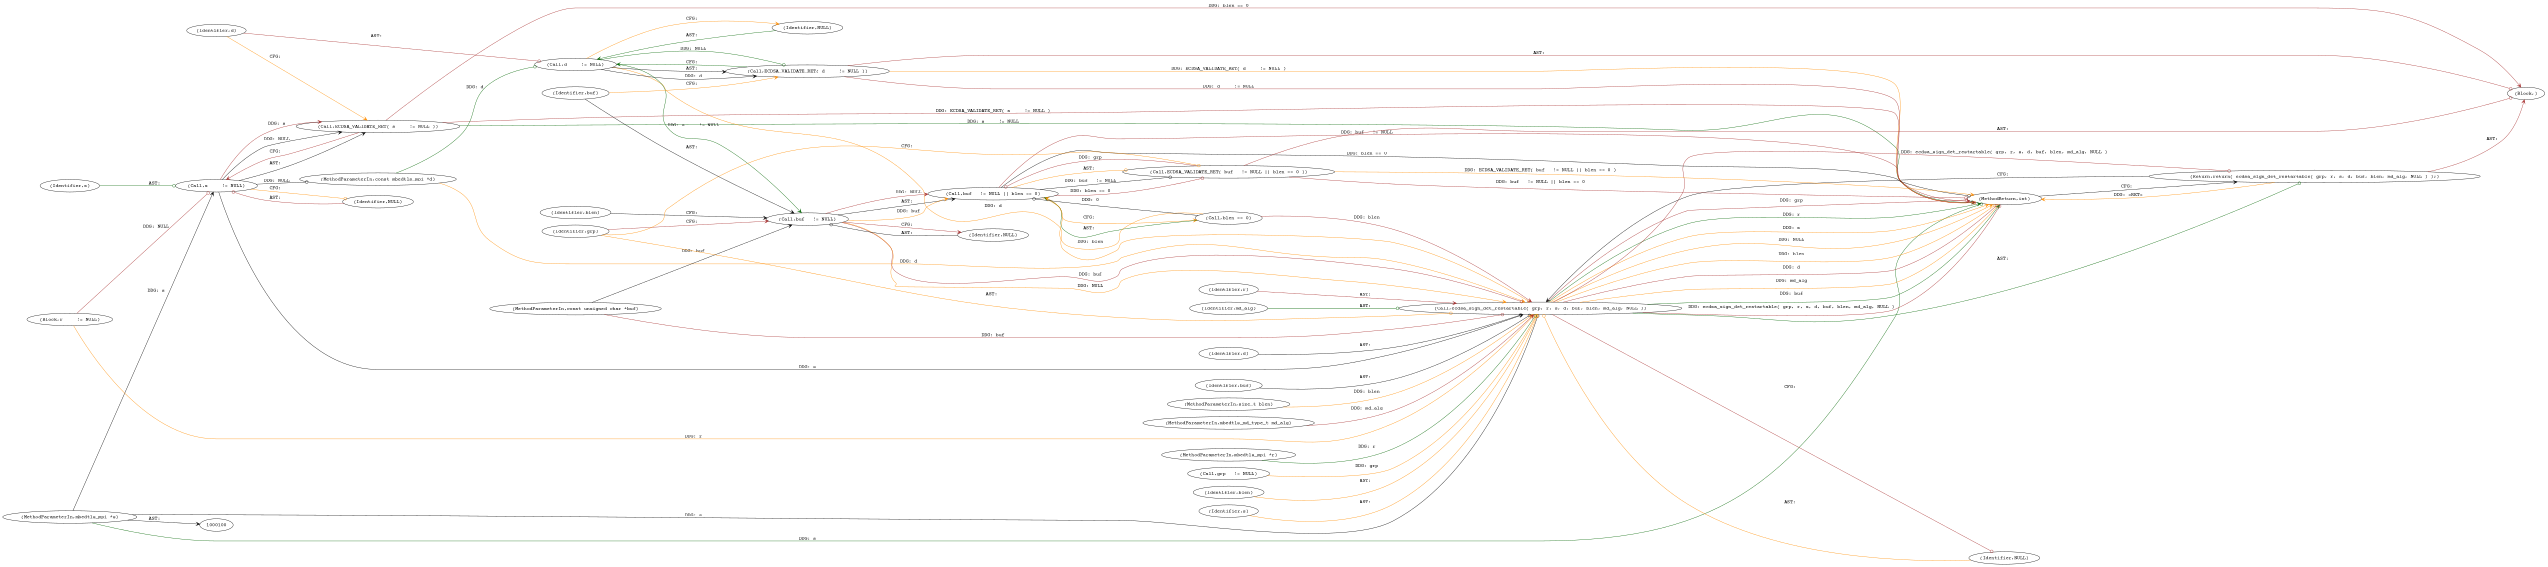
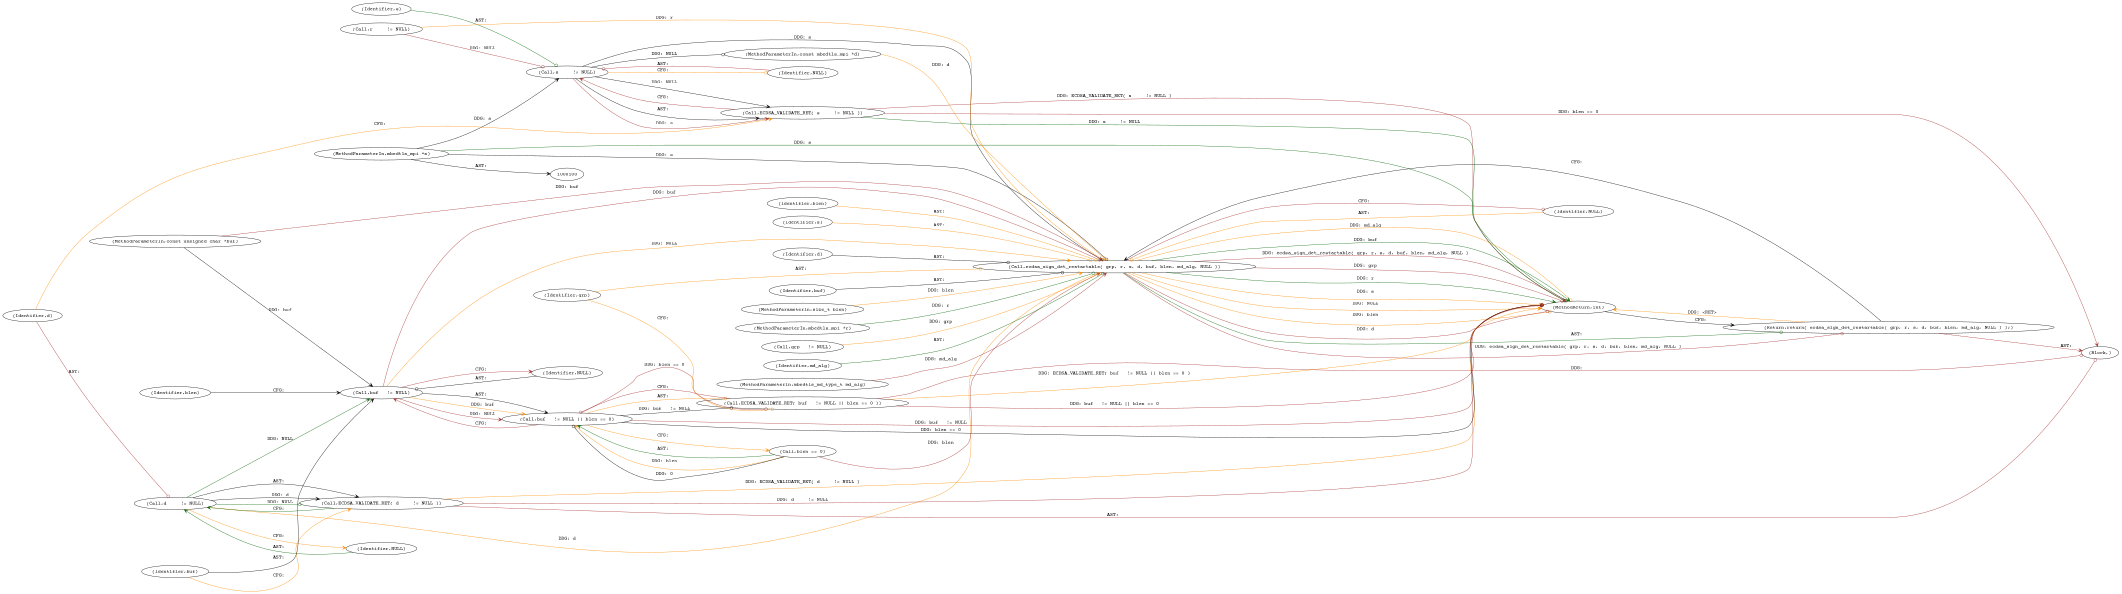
edge "(MethodParameterIn,const mbedtls_mpi *d)" -> "(Call,d     != NULL)": removed, label "DDG: d"
edge "(Call,d     != NULL)" -> "(Call,buf   != NULL)": label "DDG: s     != NULL" -> "DDG: NULL"
edge "(Call,ECDSA_VALIDATE_RET( buf   != NULL || blen == 0 ))" -> "(Block,)": label "AST: " -> "DDG: "
edge "(Call,ECDSA_VALIDATE_RET( buf   != NULL || blen == 0 ))" -> "(Call,buf   != NULL || blen == 0)": label "DDG: grp" -> "CFG: "
edge "(Identifier,grp)" -> "(Call,buf   != NULL)": now "(Call,buf   != NULL || blen == 0)" -> "(Call,buf   != NULL)"
node "(Identifier,r)": removed
node "(Block,r     != NULL)": label "(Block,r     != NULL)" -> "(Call,r     != NULL)"
